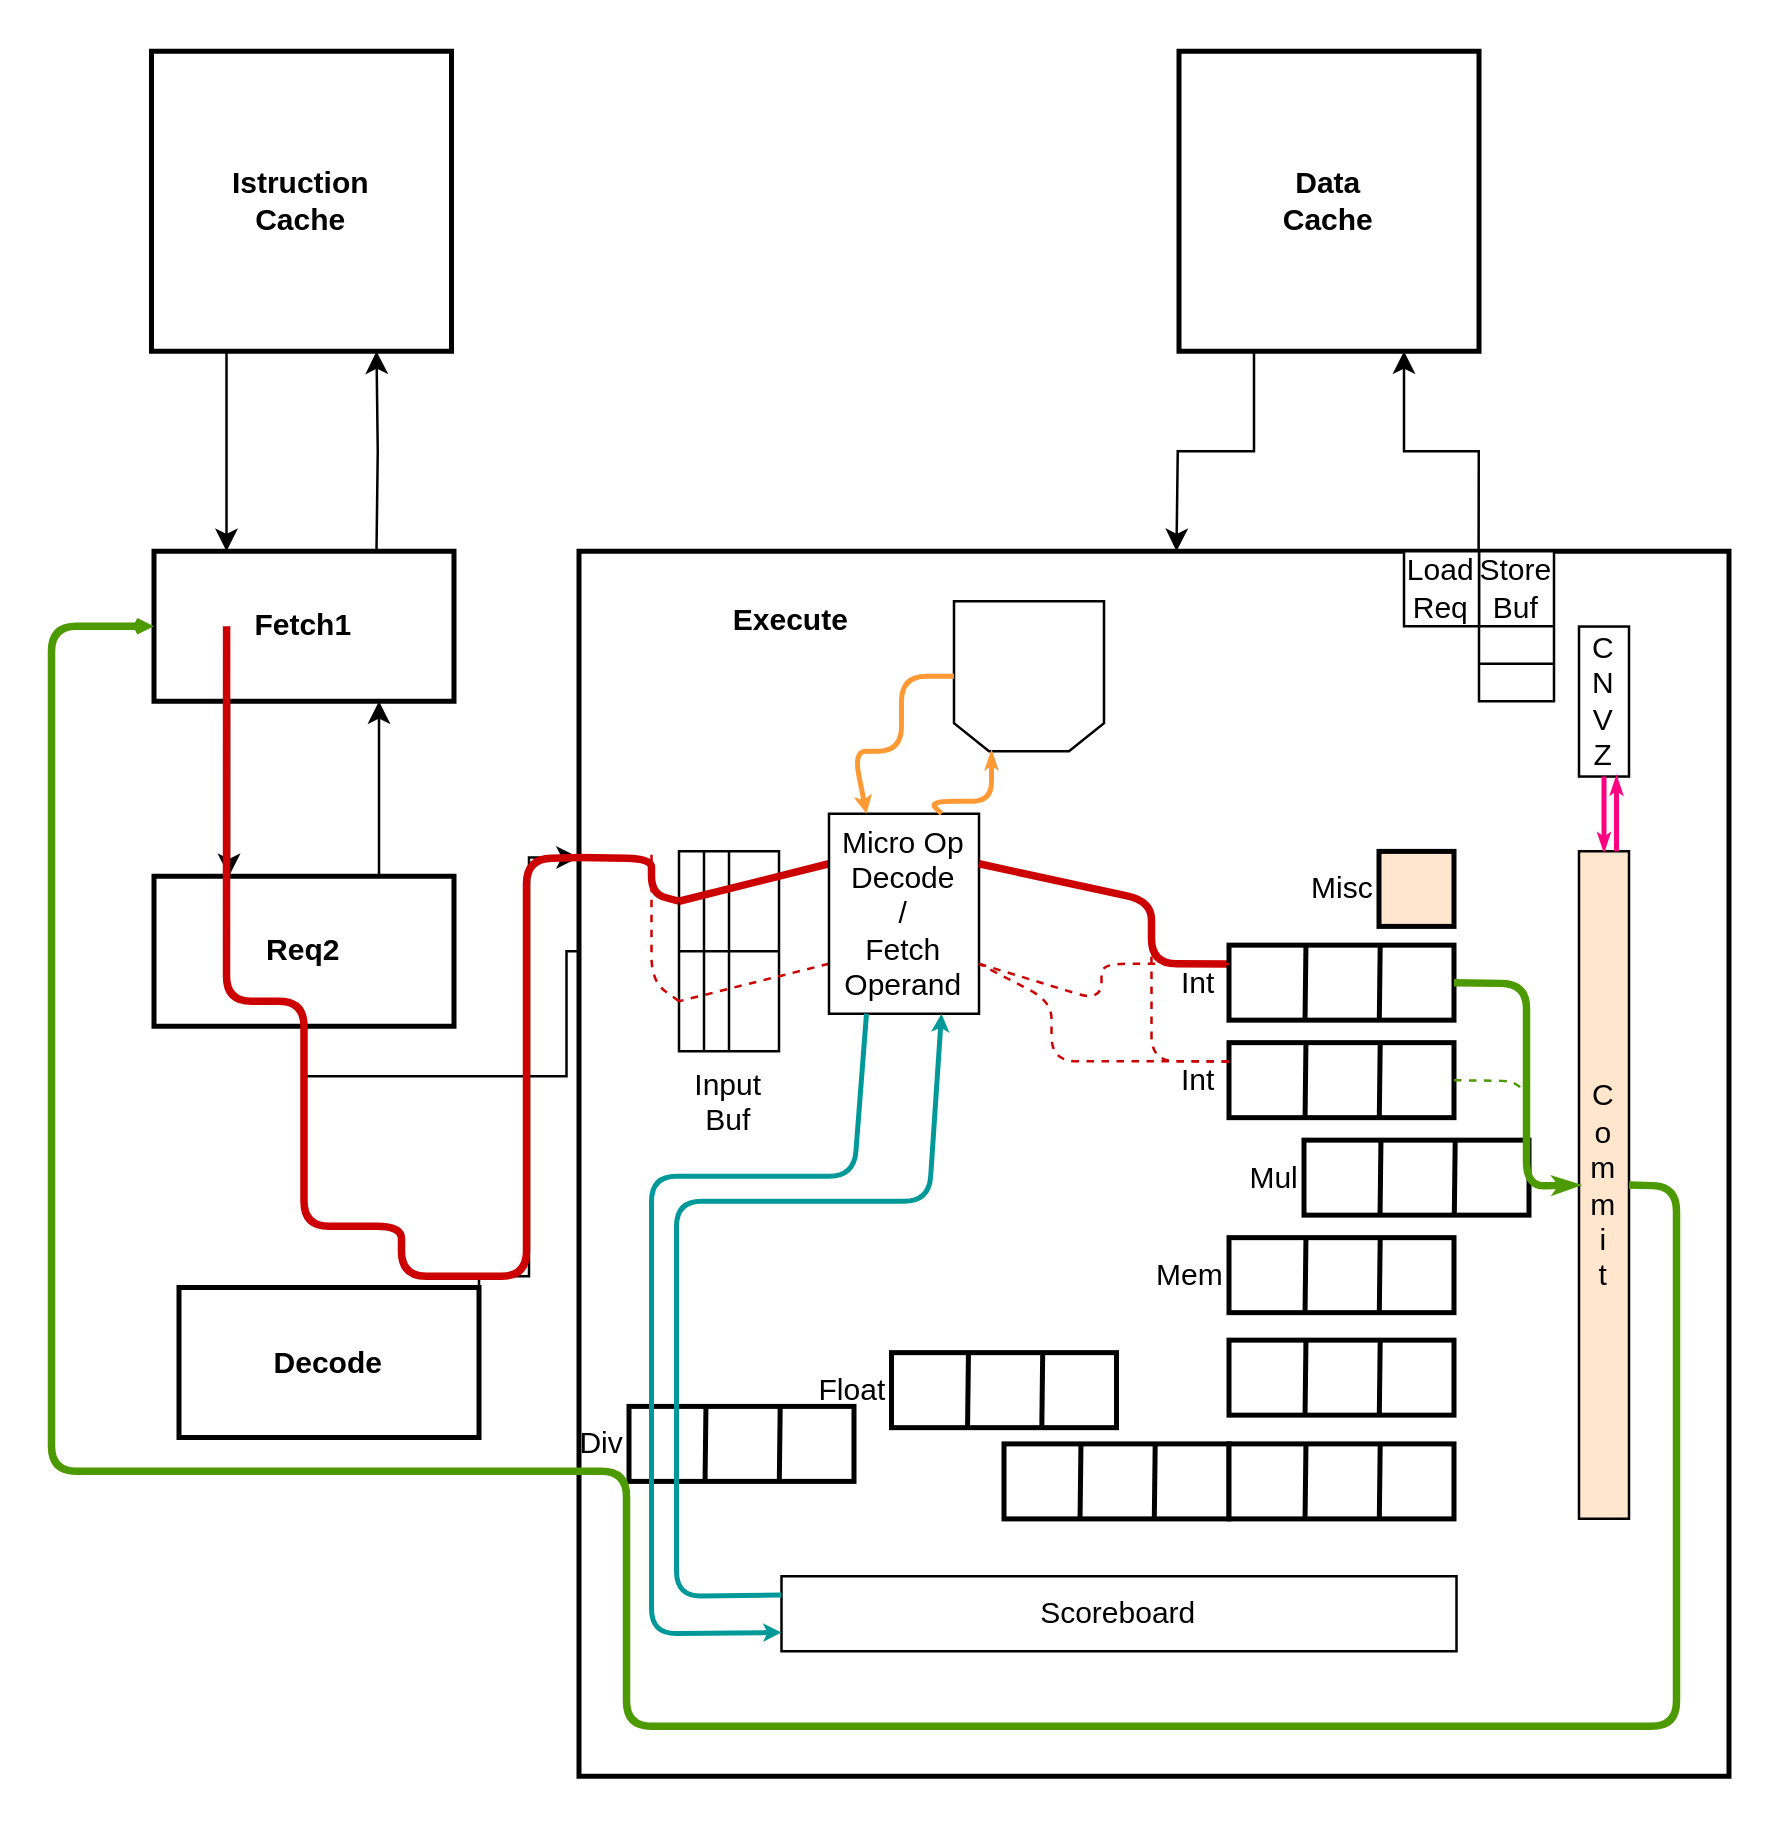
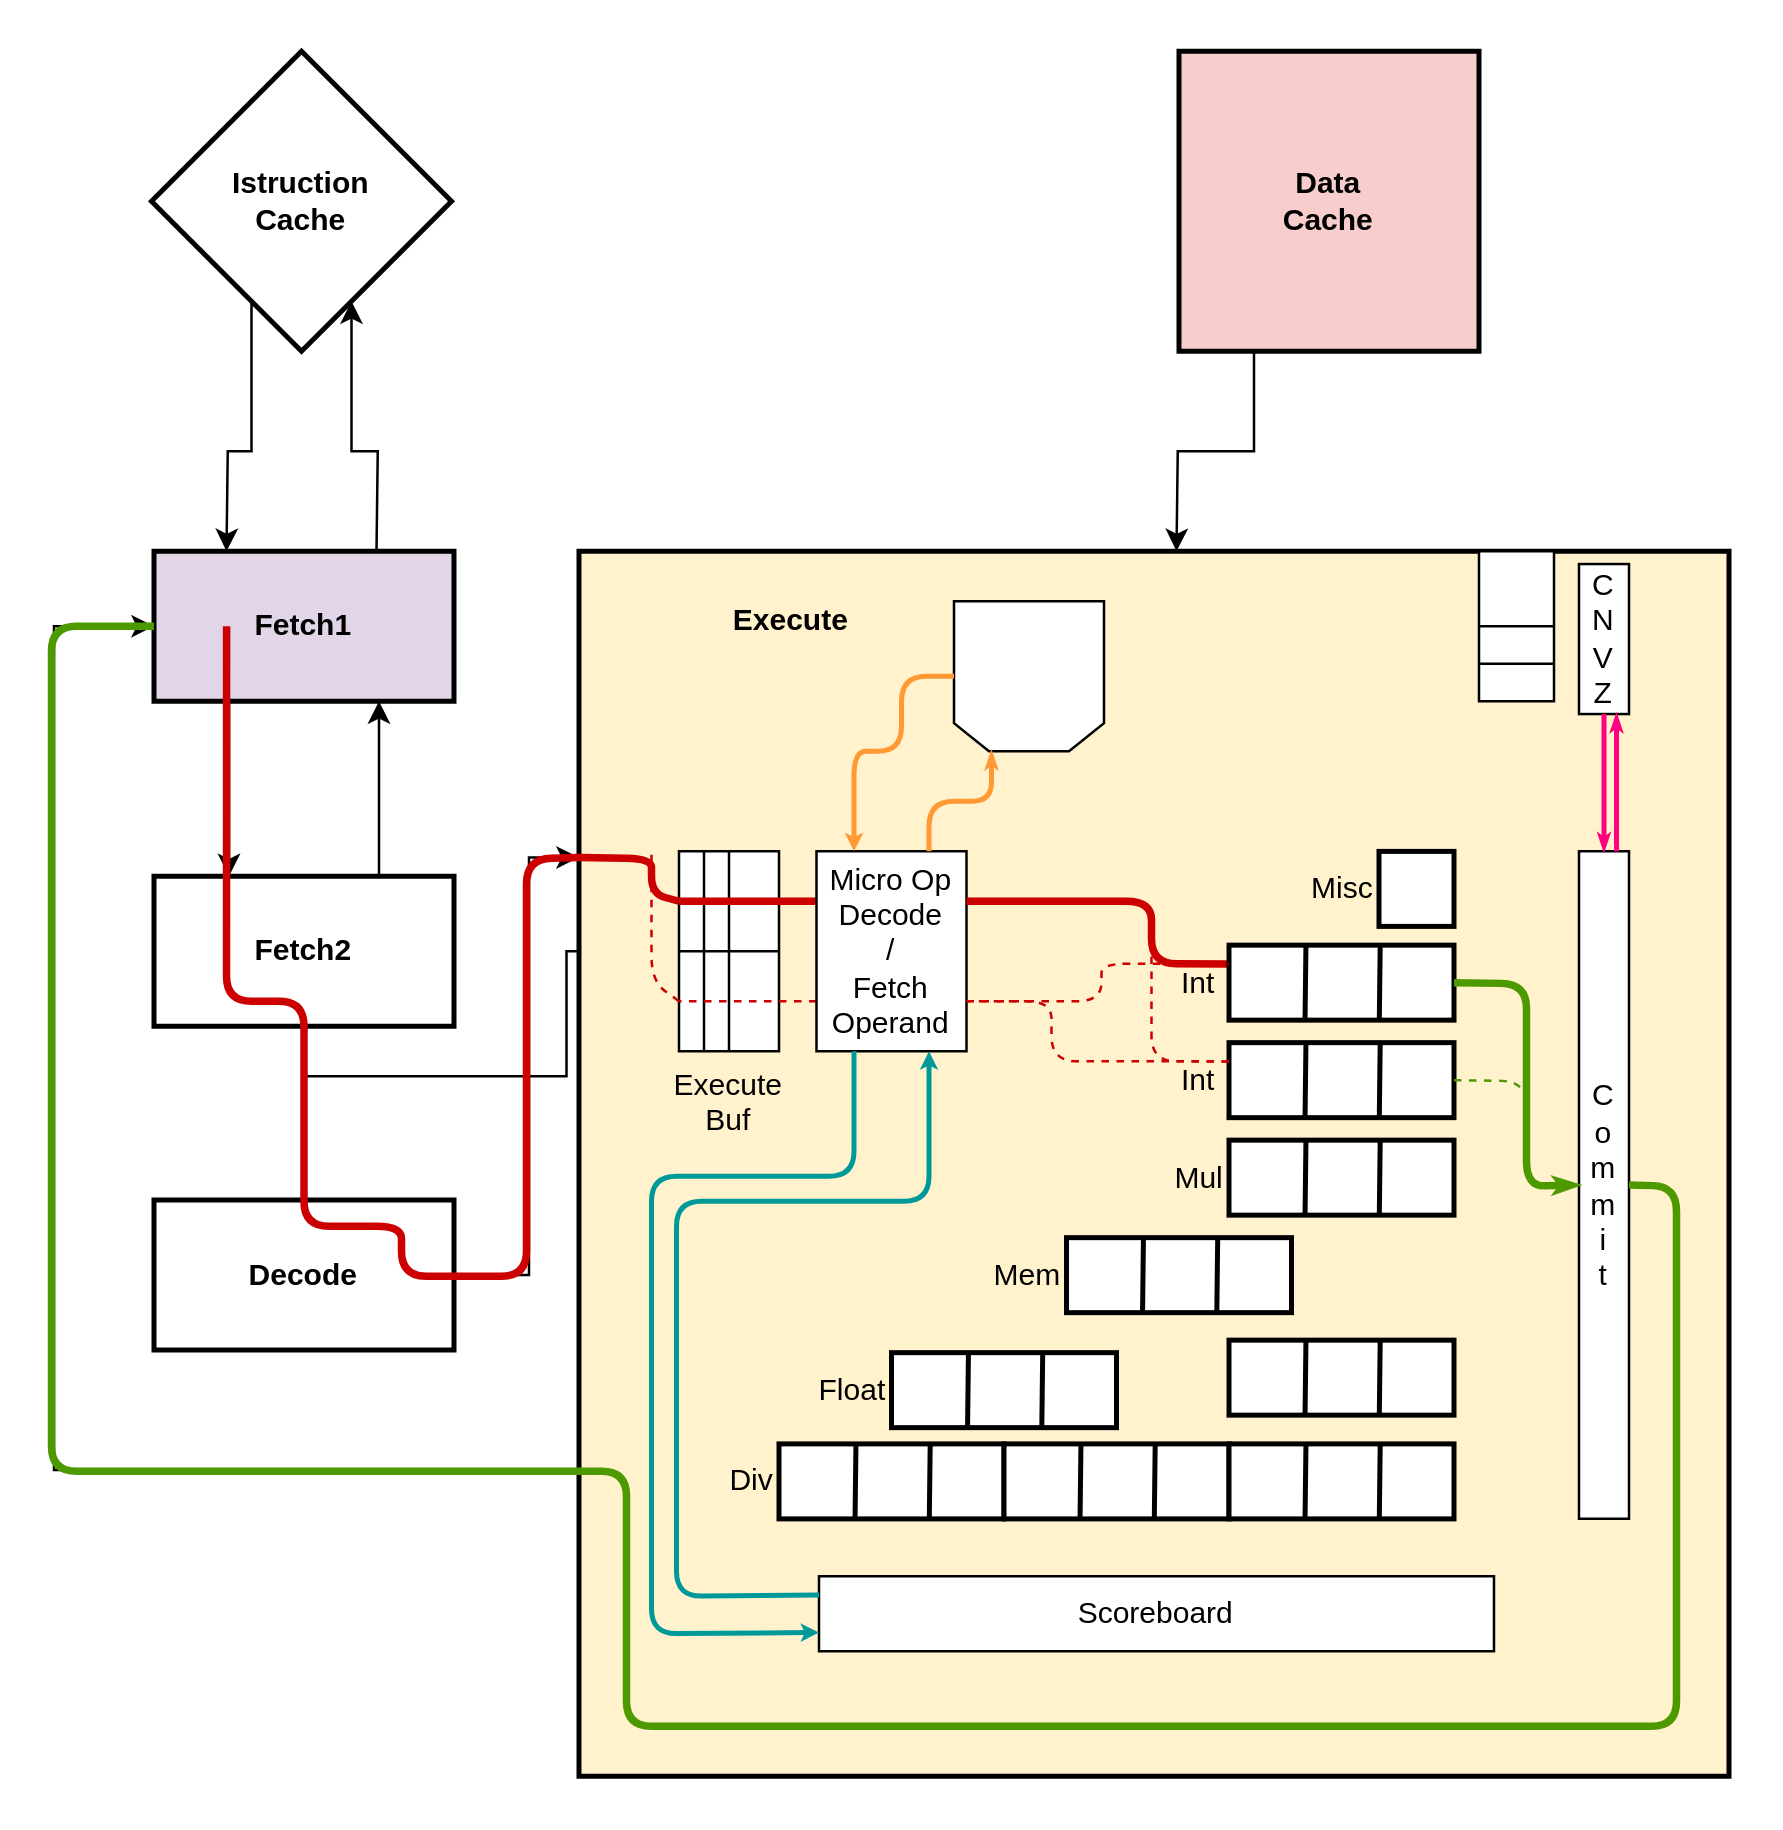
node "Istruction Cache": shape rectangle -> diamond
node "Data Cache": fillcolor #ffffff -> #f8cecc
edge "Load Req" -> "Data Cache": removed
node "Load Req": removed
node "Store Buf": removed
edge "Execute" -> "Fetch1": added
node "Fetch1": fillcolor #ffffff -> #e1d5e7
node "C N V Z": moved (1604, 702) -> (1604, 639)
node "Misc": fillcolor #ffe6cc -> #ffffff
node "Micro Op Decode / Fetch Operand": moved (904, 914) -> (891, 951)
node "Req2": label "Req2" -> "Fetch2"
node "Input Buf": label "Input Buf" -> "Execute Buf"
node "Execute": fillcolor #ffffff -> #fff2cc
node "Mul": moved (1416, 1178) -> (1341, 1178)
node "C o m m i t": fillcolor #ffe6cc -> #ffffff
edge "C o m m i t" -> "Fetch1": arrowhead open -> none
node "Mem": moved (1341, 1275) -> (1179, 1275)
node "Decode": moved (329, 1363) -> (304, 1275)
node "Div": moved (741, 1444) -> (891, 1481)
node "Scoreboard": moved (1119, 1614) -> (1156, 1614)
